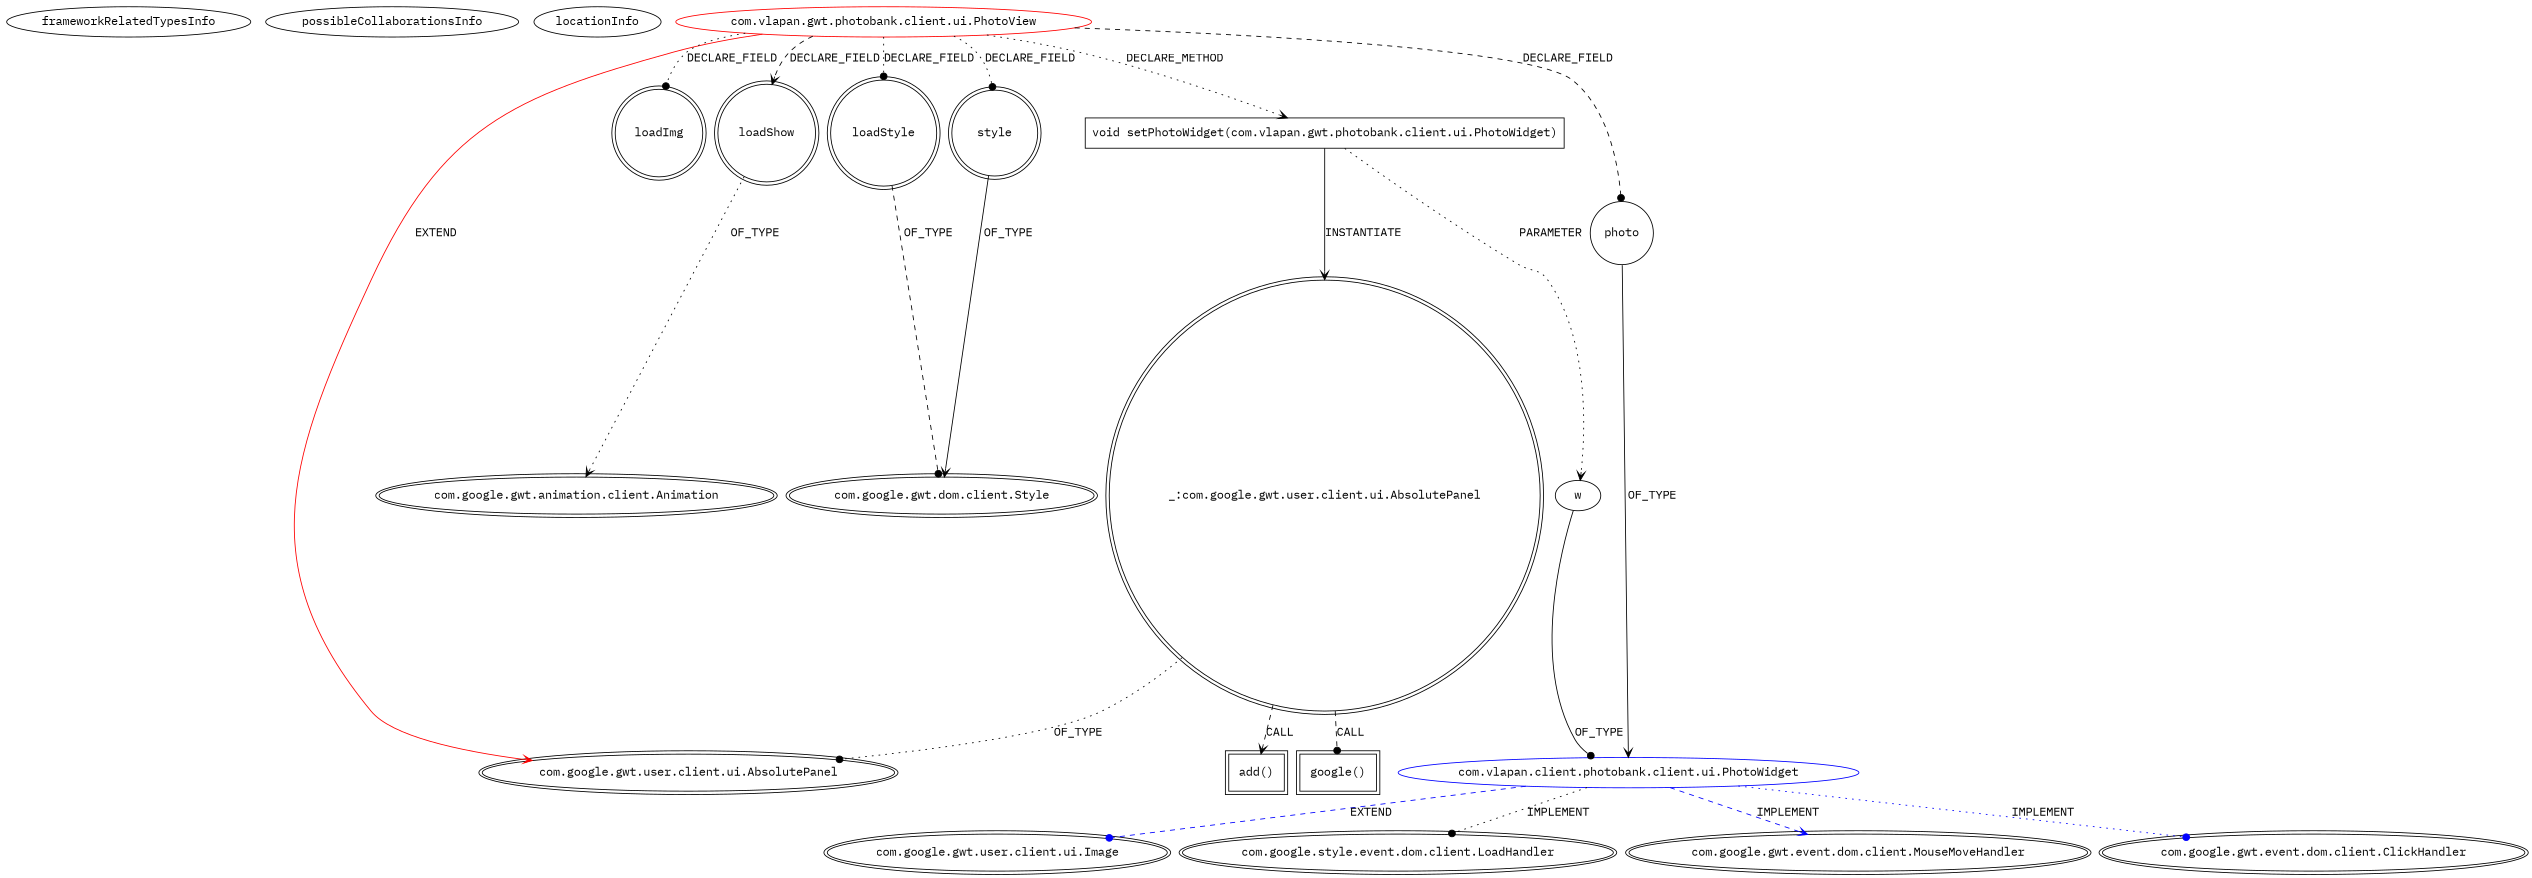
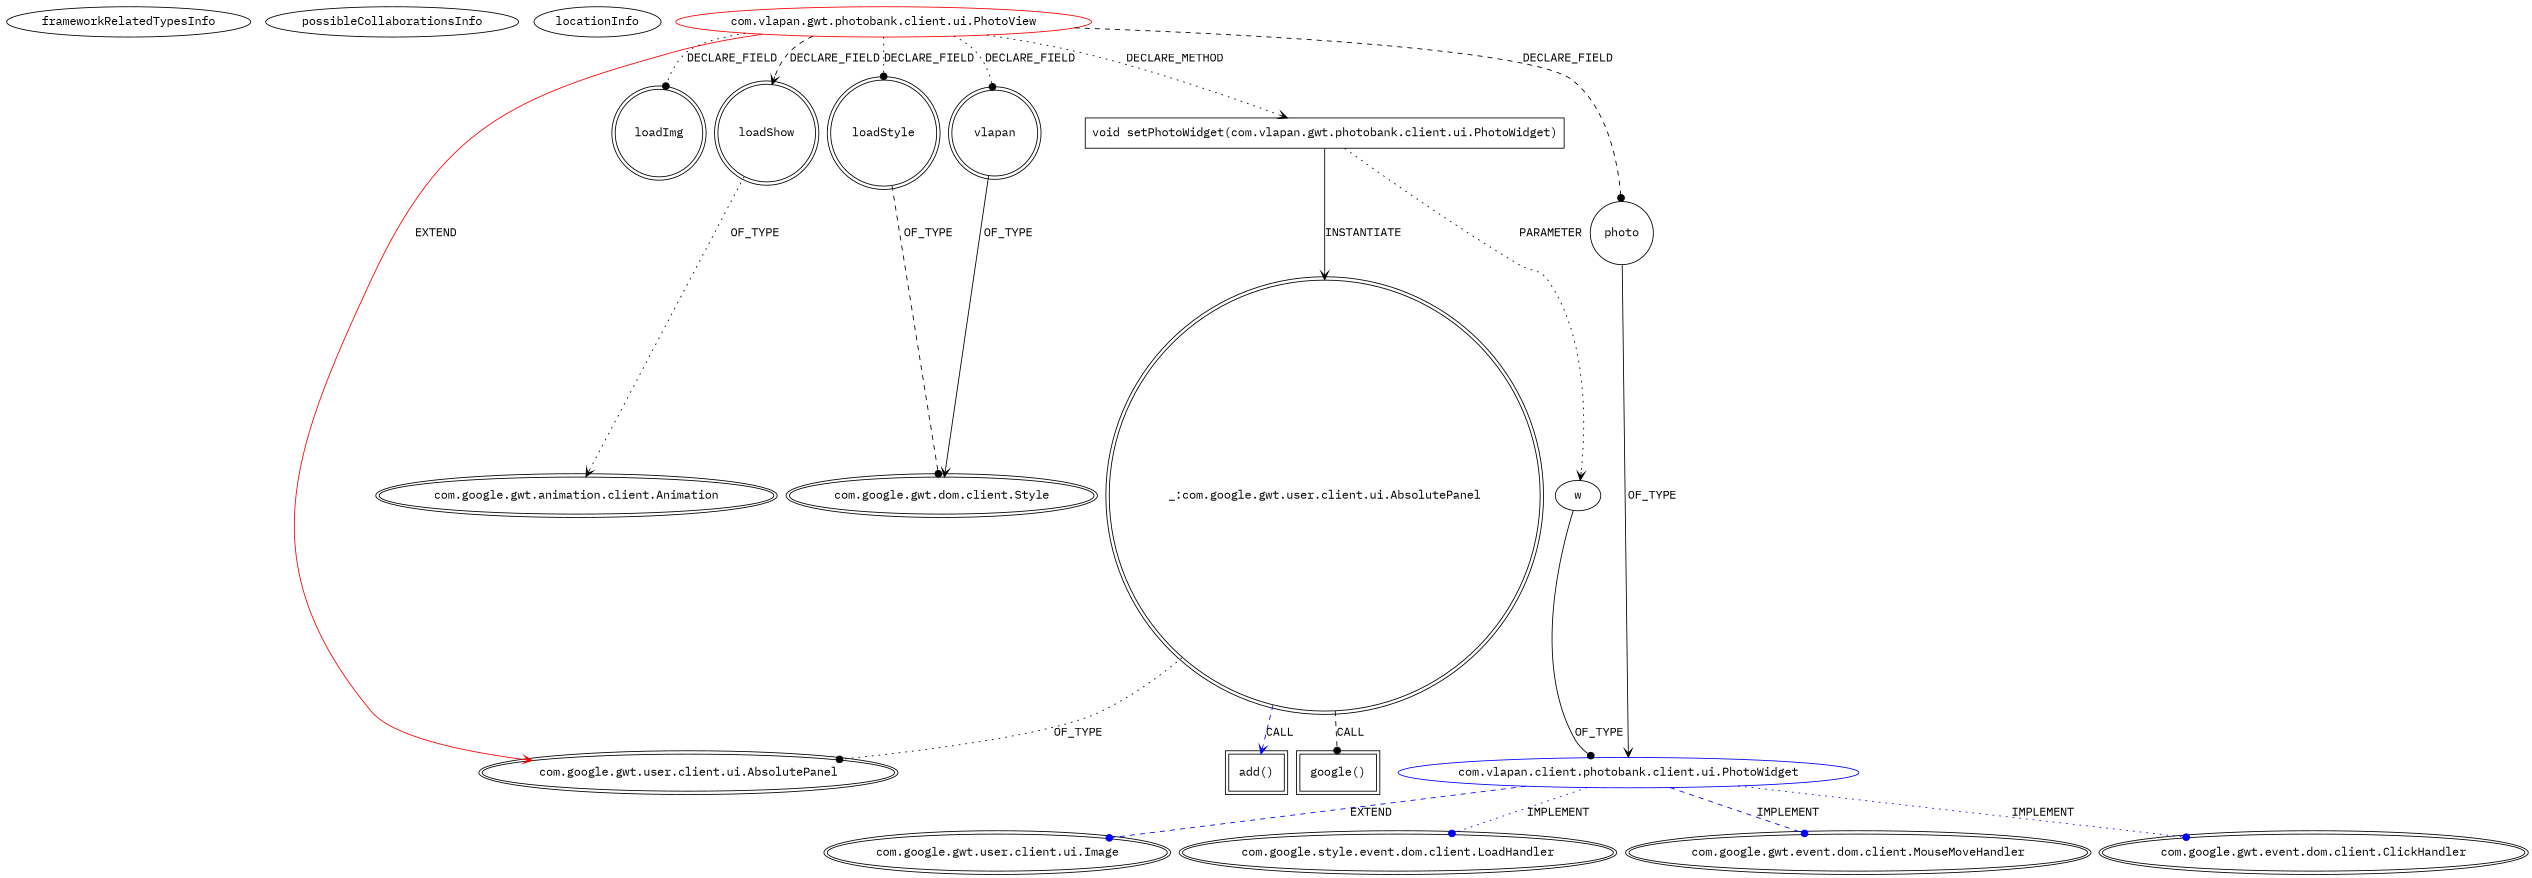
node "style": label "style" -> "vlapan"
edge "_:com.google.gwt.user.client.ui.AbsolutePanel" -> "add()": color black -> blue
edge "com.vlapan.client.photobank.client.ui.PhotoWidget" -> "com.google.style.event.dom.client.LoadHandler": color black -> blue
edge "com.vlapan.client.photobank.client.ui.PhotoWidget" -> "com.google.gwt.event.dom.client.MouseMoveHandler": arrowhead vee -> dot
